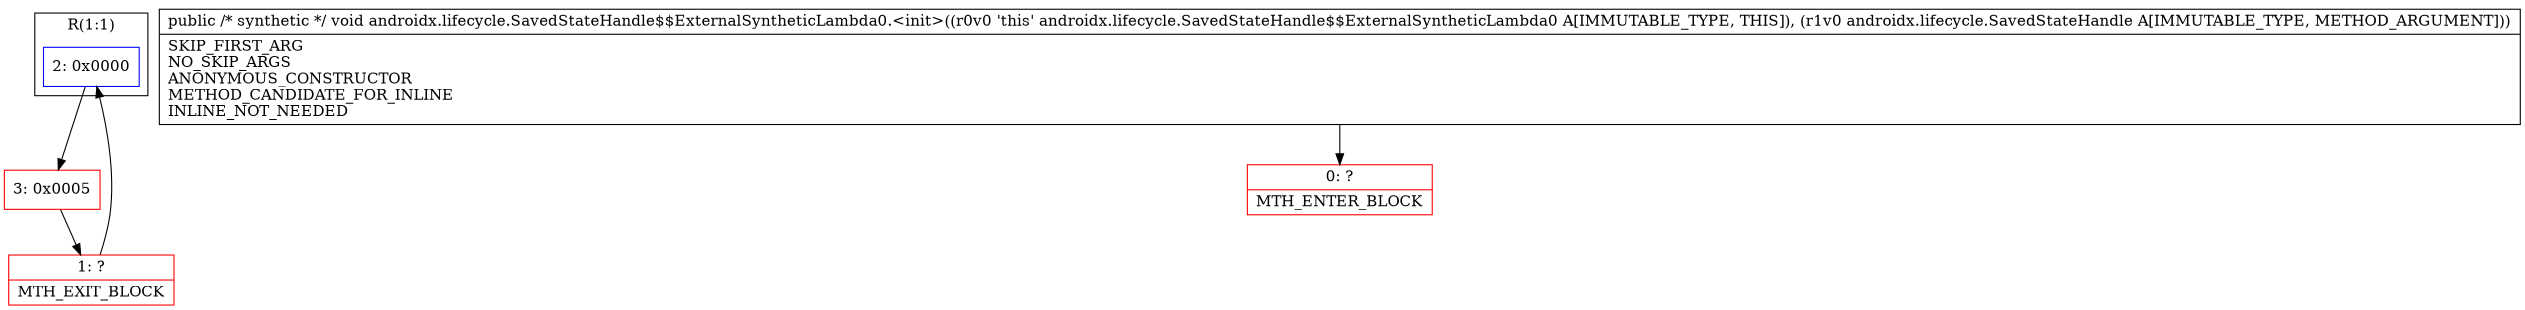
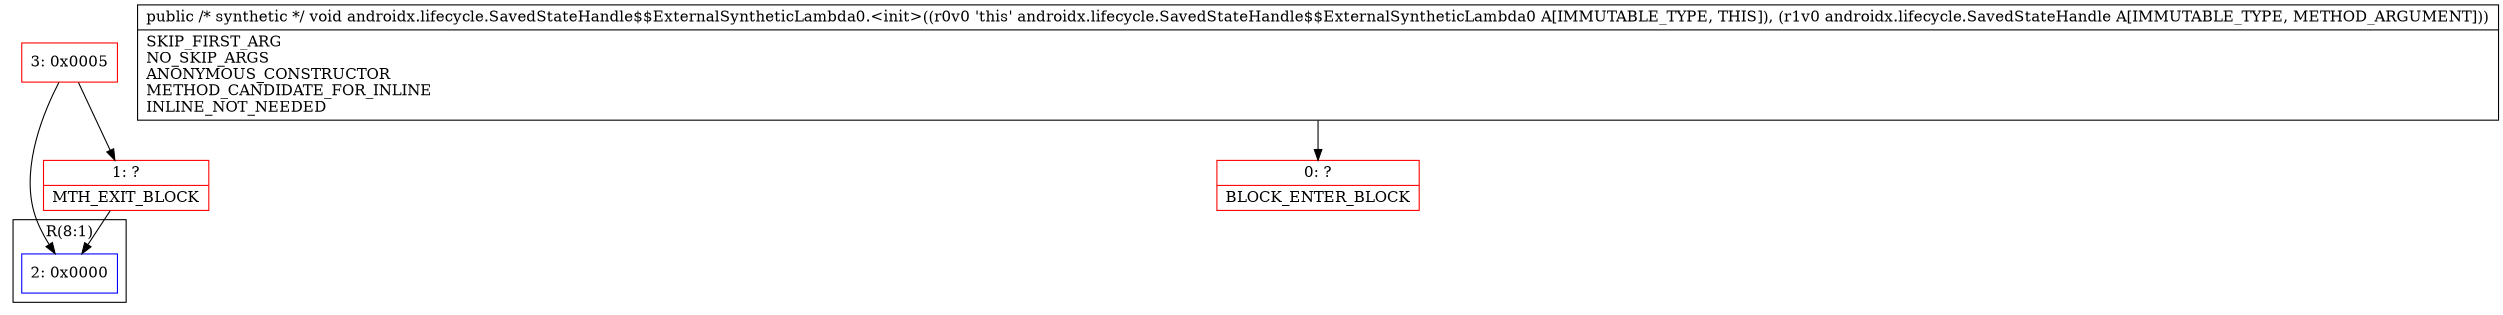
cluster "R(1:1)": label "R(1:1)" -> "R(8:1)"
edge "2: 0x0000" -> "3: 0x0005": reversed
node "0: ?": text "MTH_ENTER_BLOCK" -> "BLOCK_ENTER_BLOCK"
